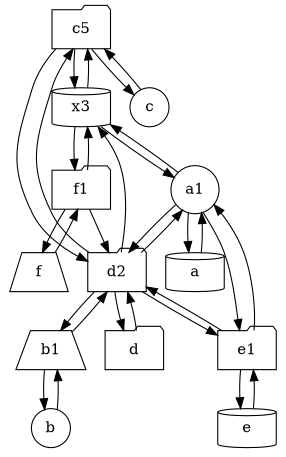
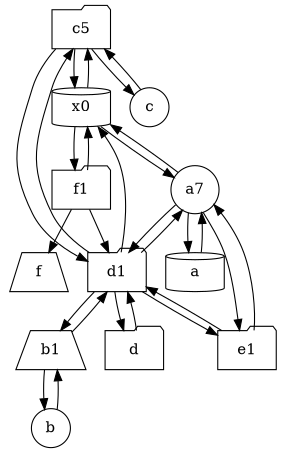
node "x3": label "x3" -> "x0"
node "a1": label "a1" -> "a7"
edge "f" -> "f1": removed
node "d2": label "d2" -> "d1"
node "e": removed
